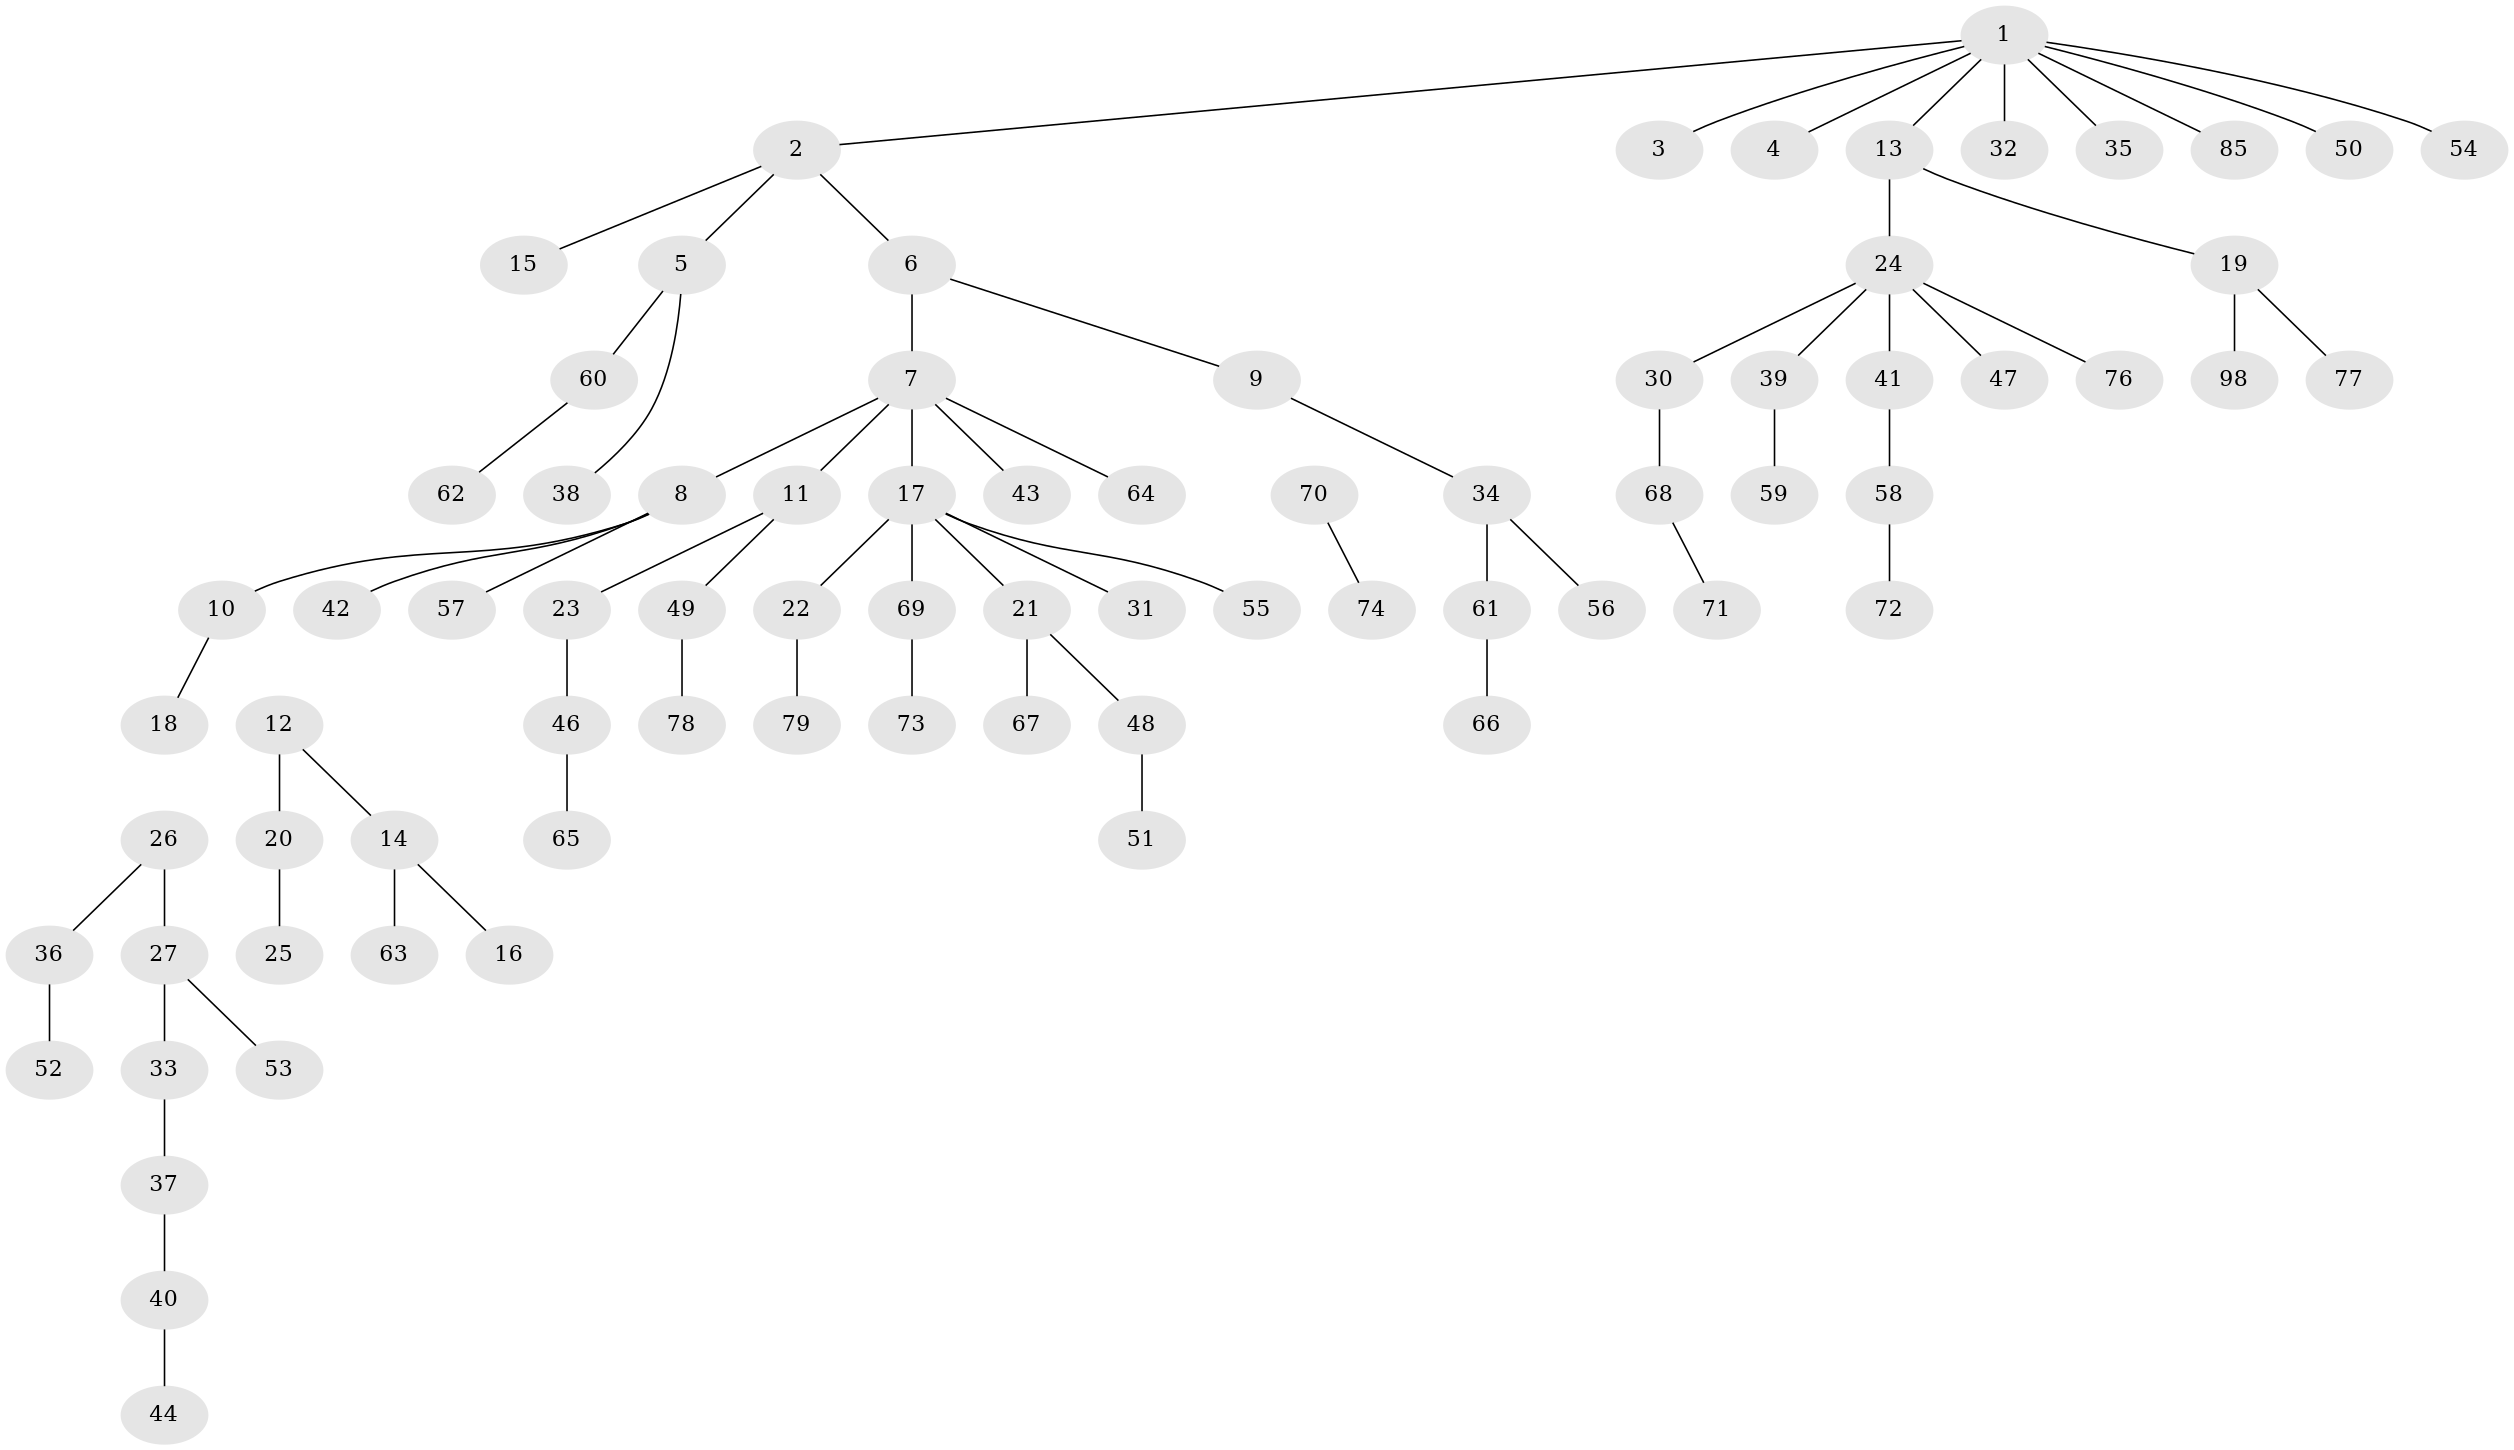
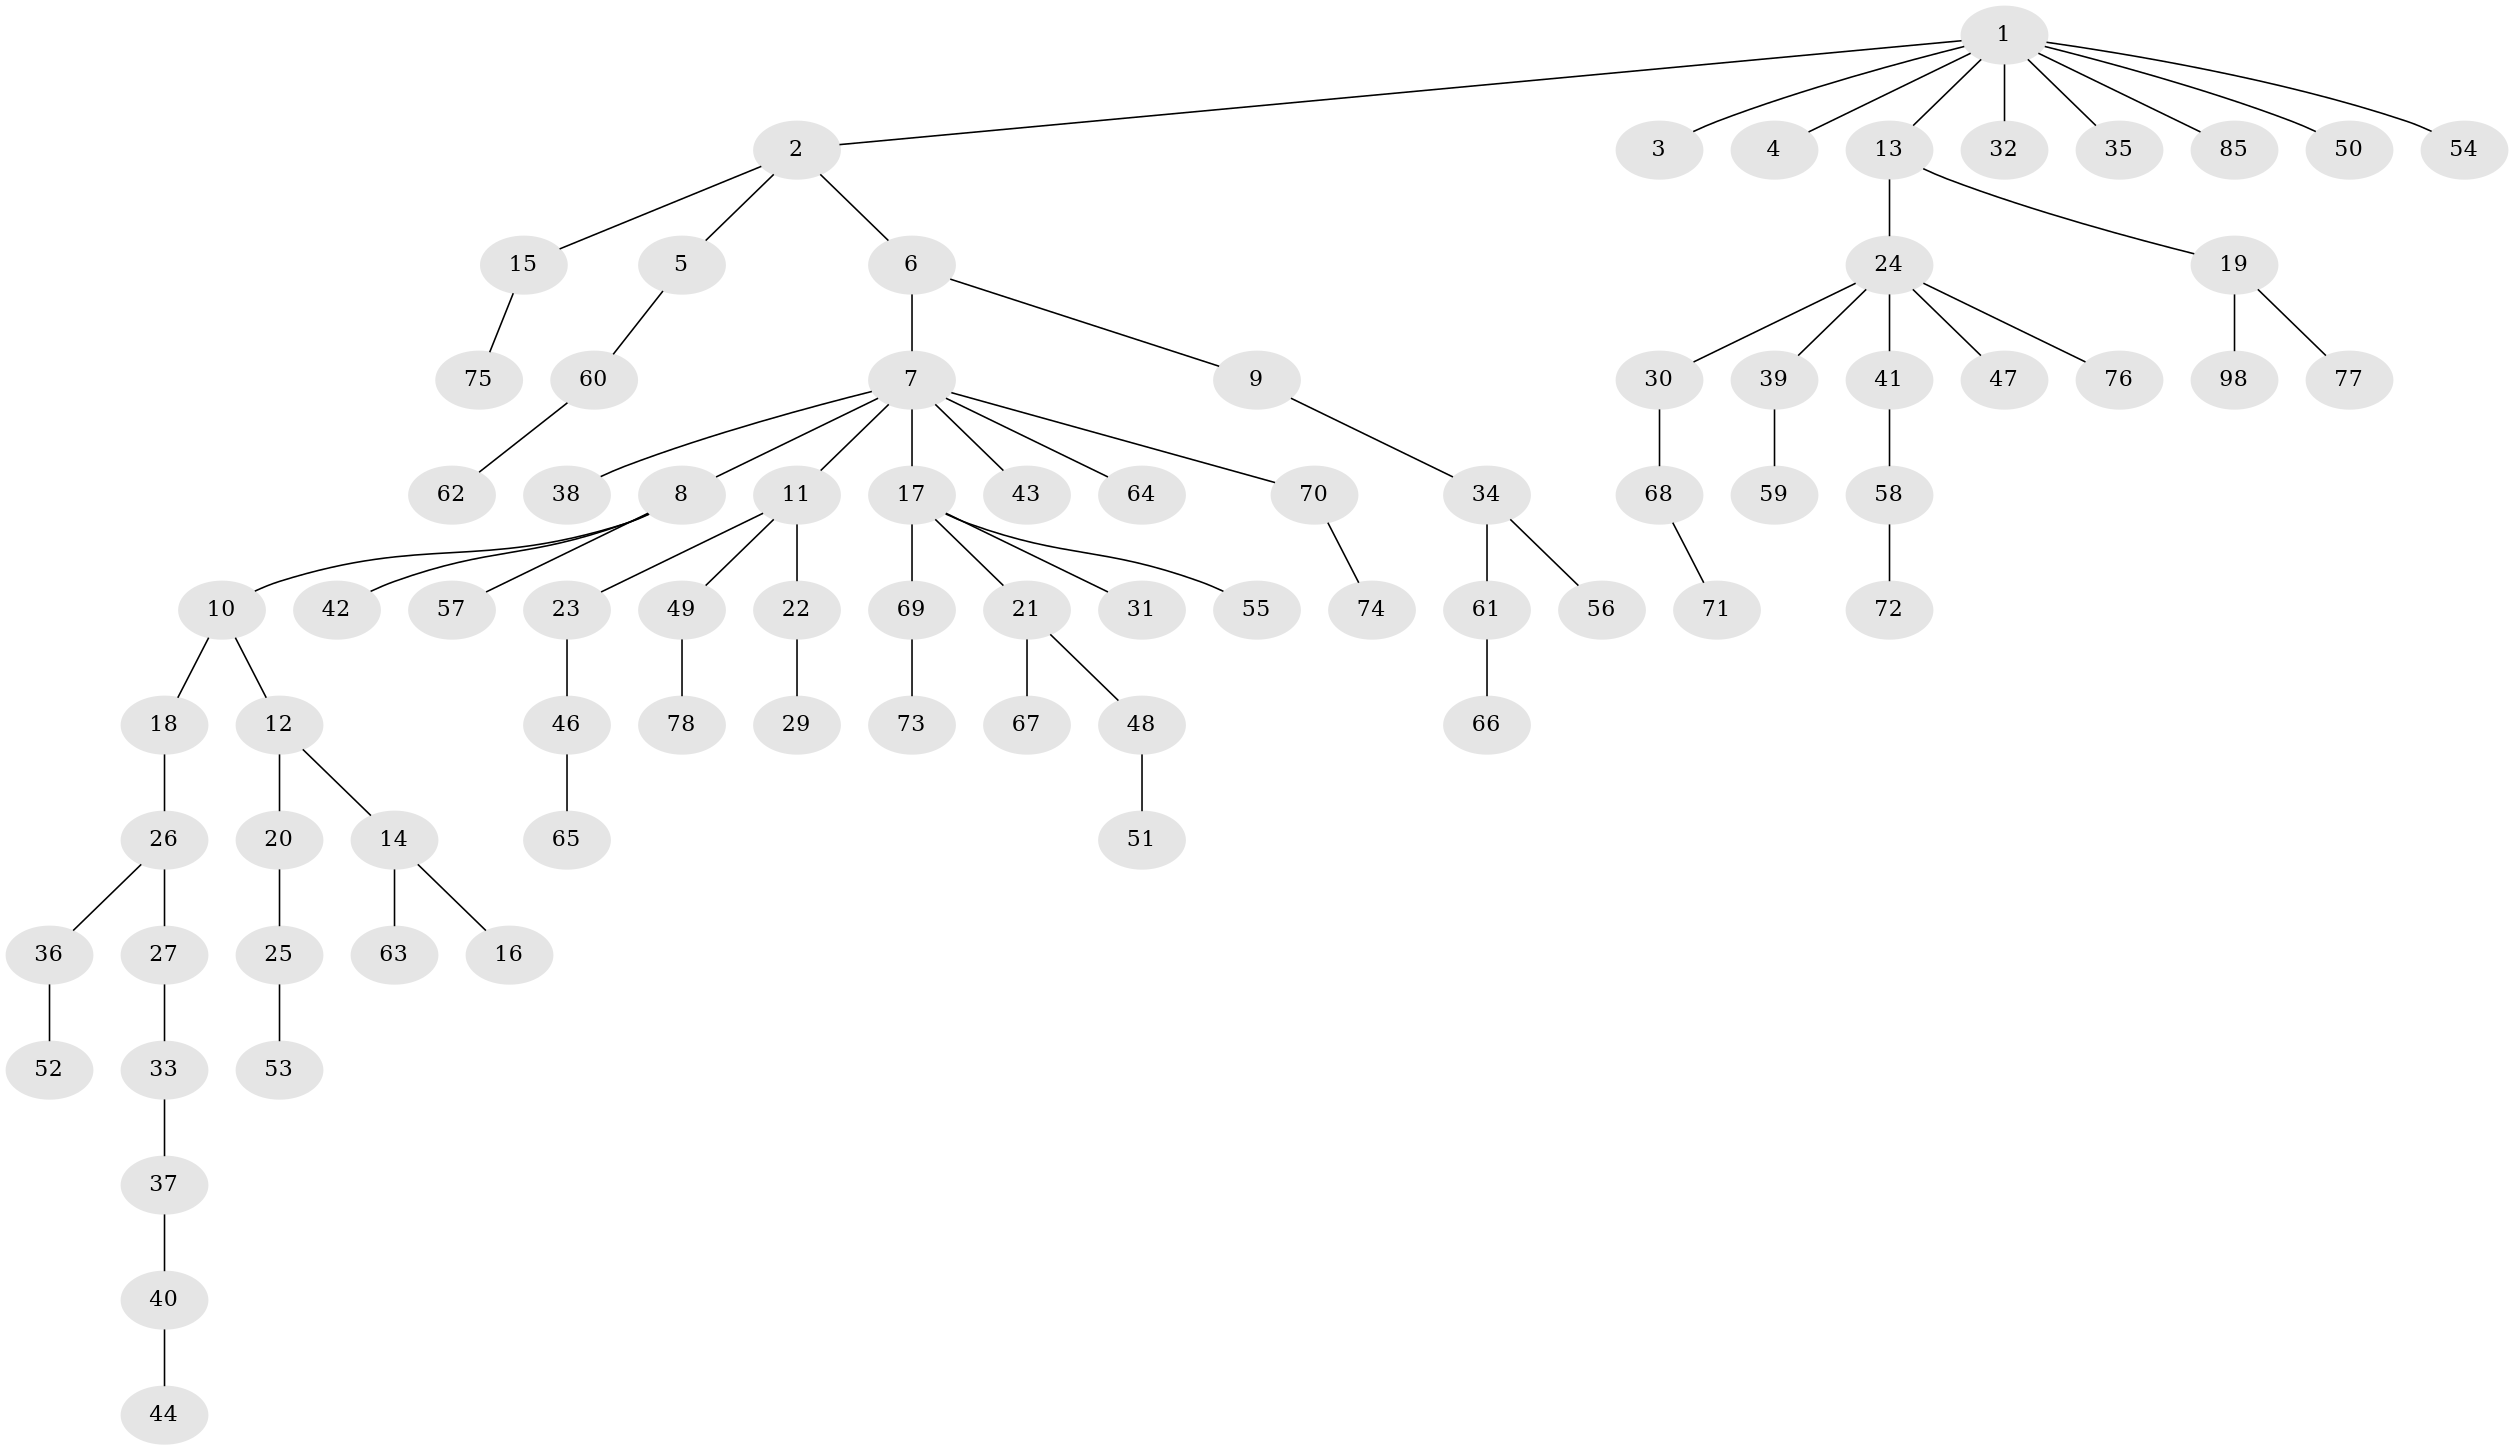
node "75": added
edge "5" -- "38": now "7" -- "38"
edge "7" -- "70": added
edge "17" -- "22": now "11" -- "22"
edge "10" -- "12": added
node "79": label "79" -> "29"
edge "18" -- "26": added
edge "27" -- "53": now "25" -- "53"
